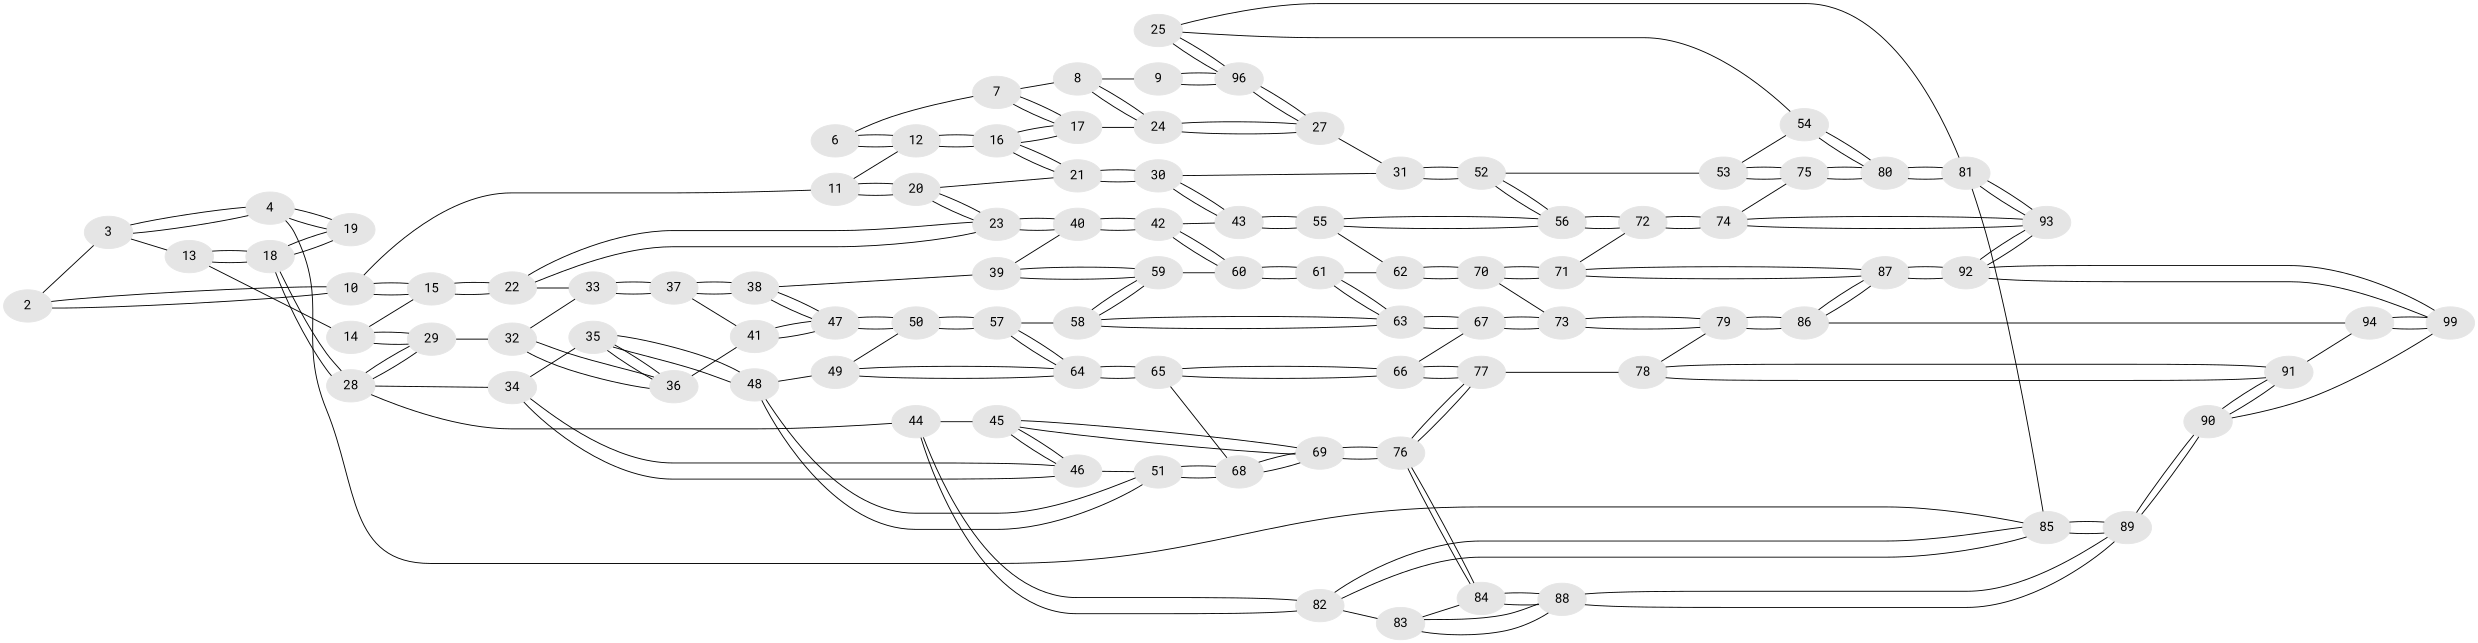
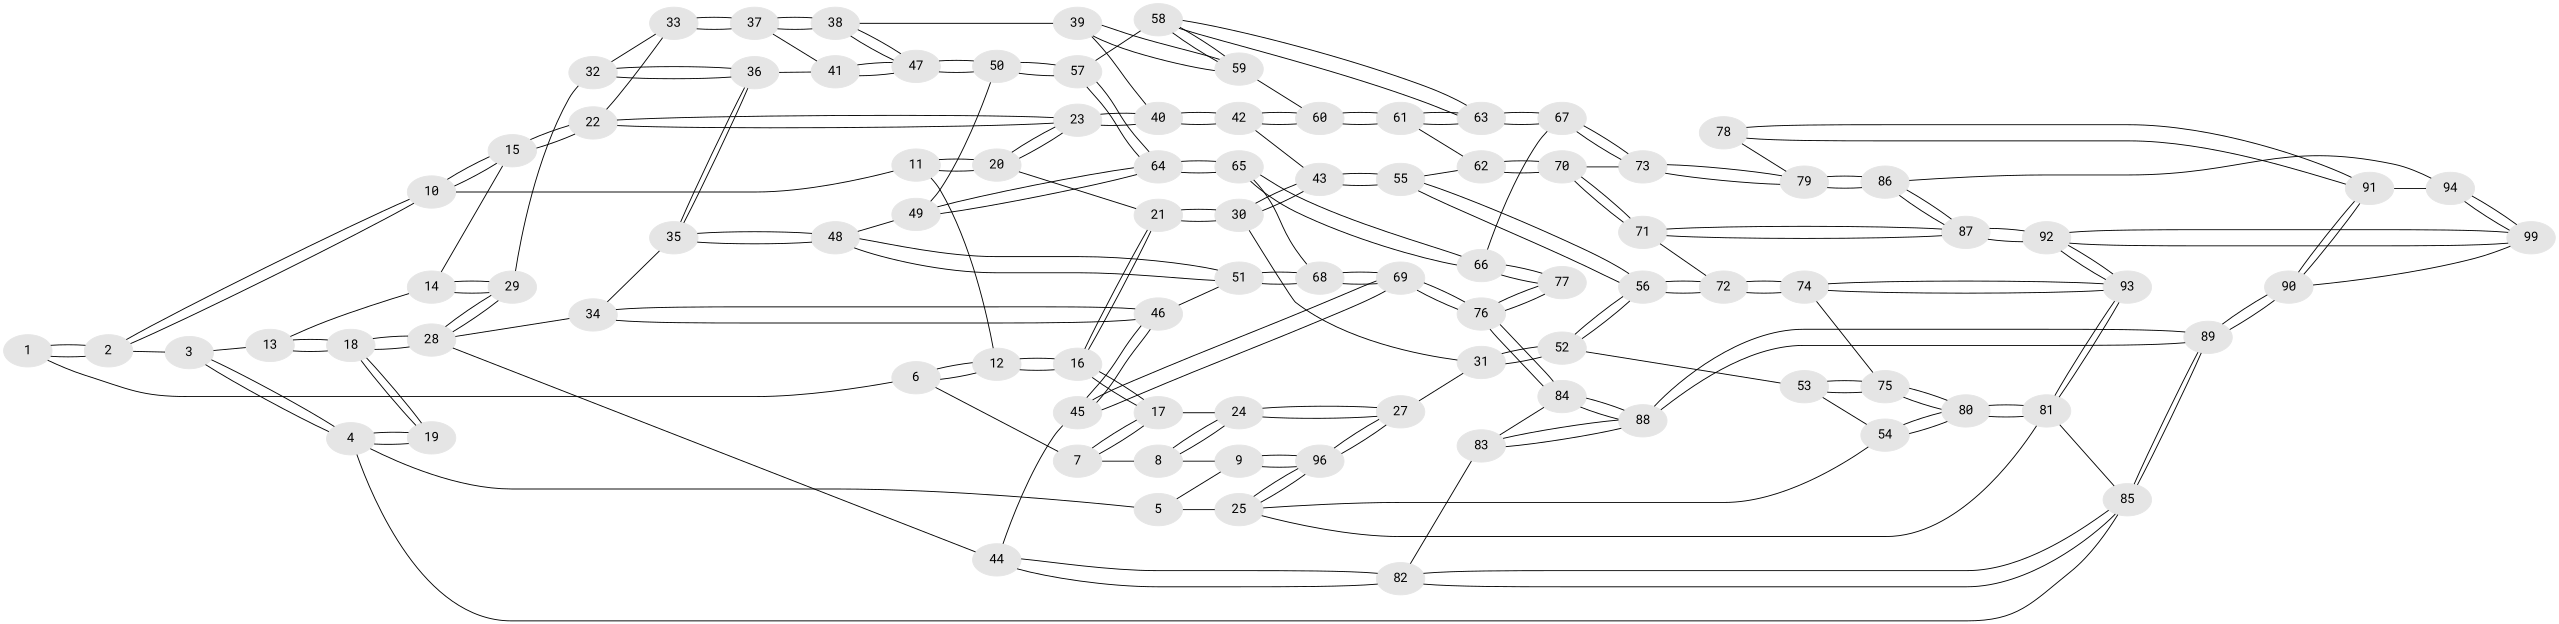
node "1": added
edge "77" -- "78": removed
node "5": added
